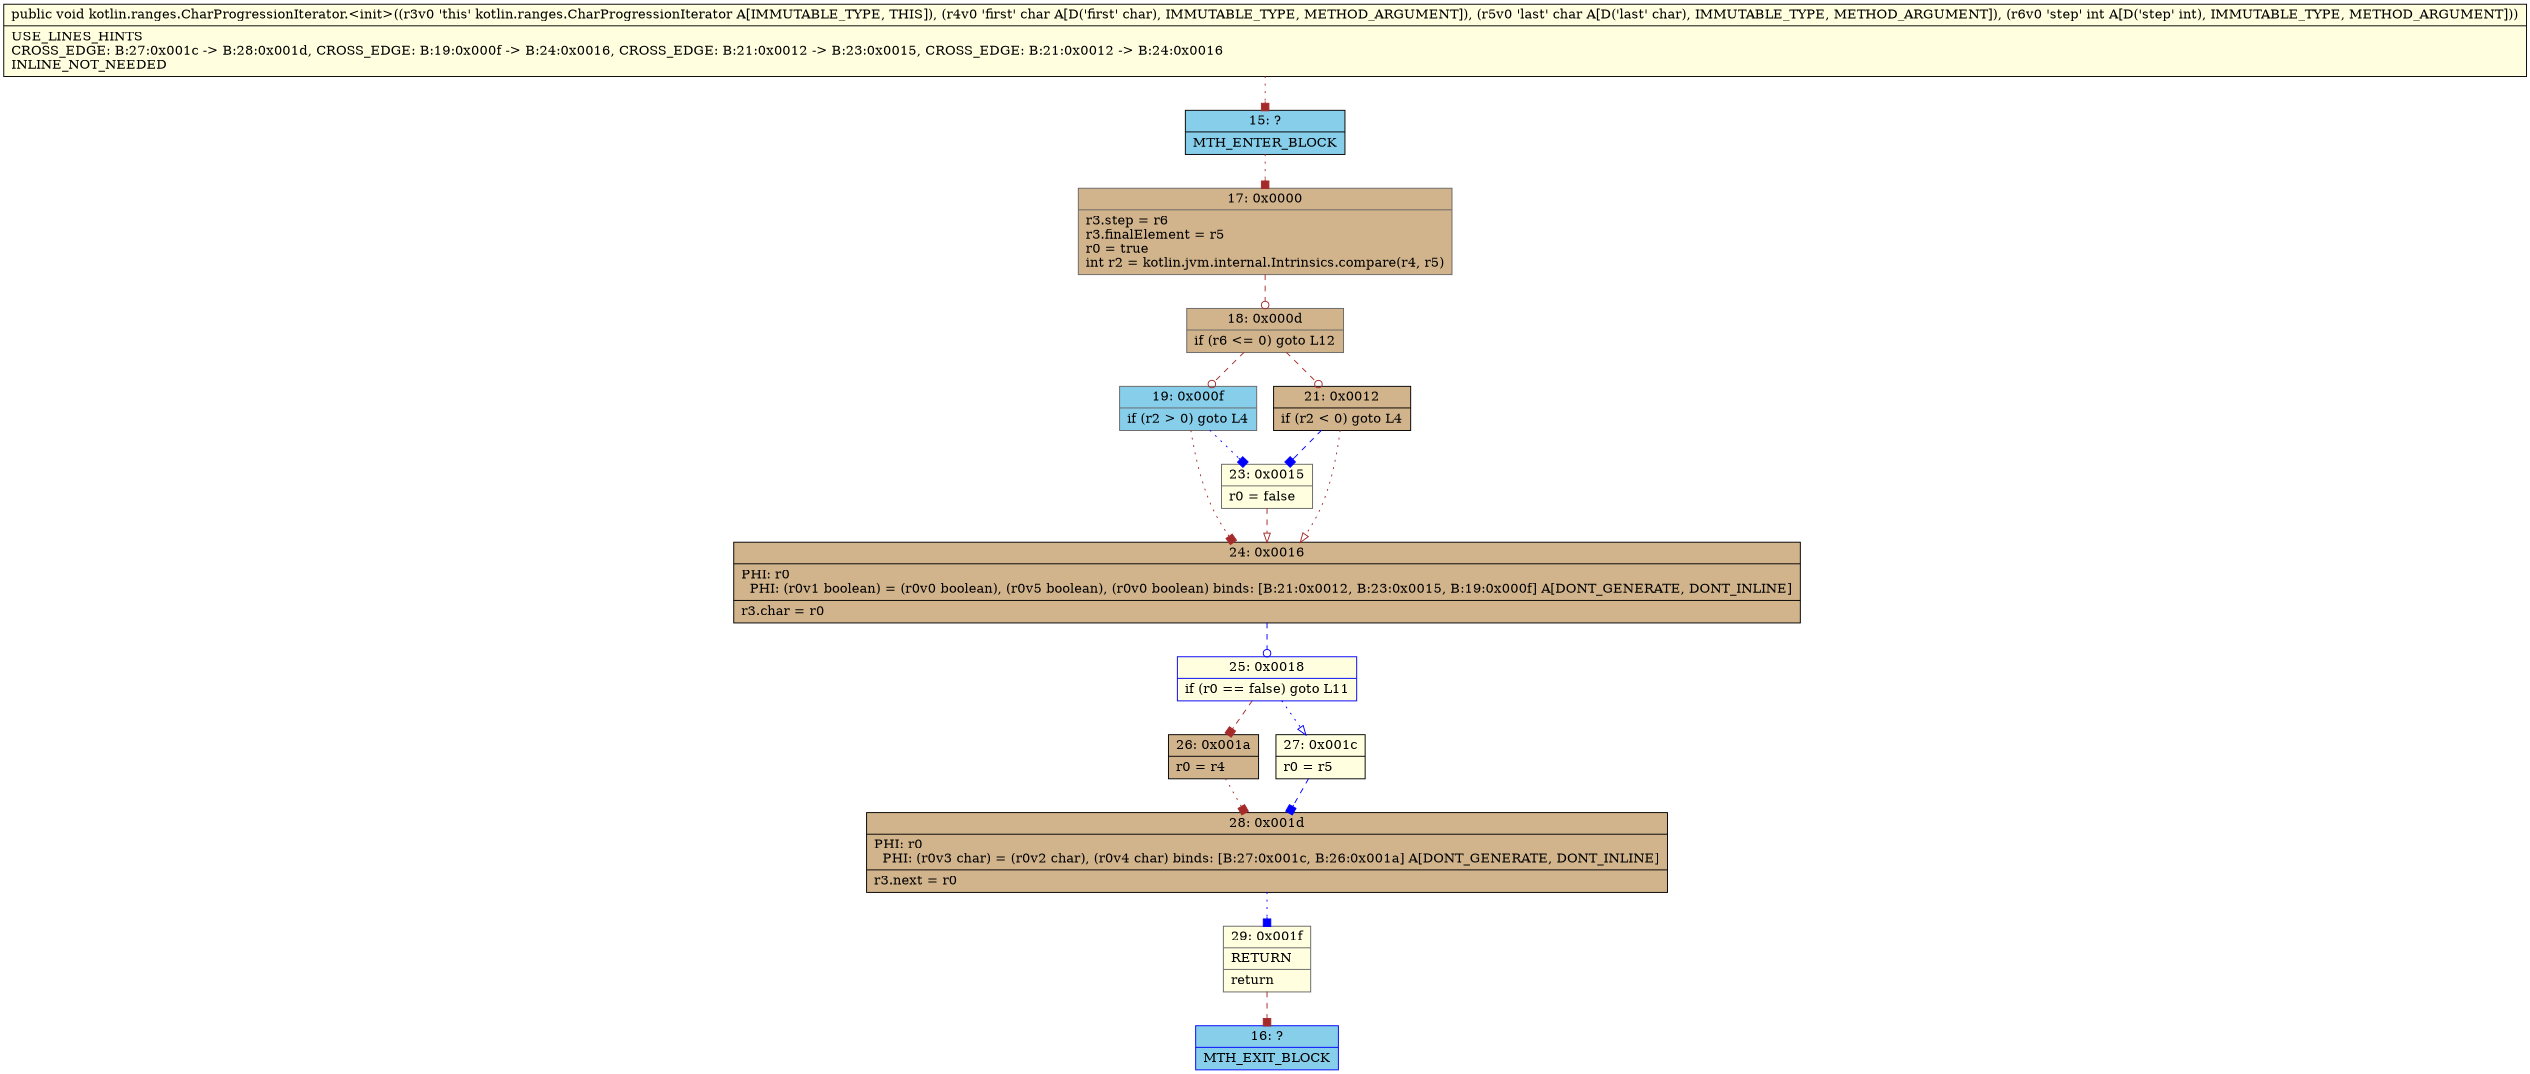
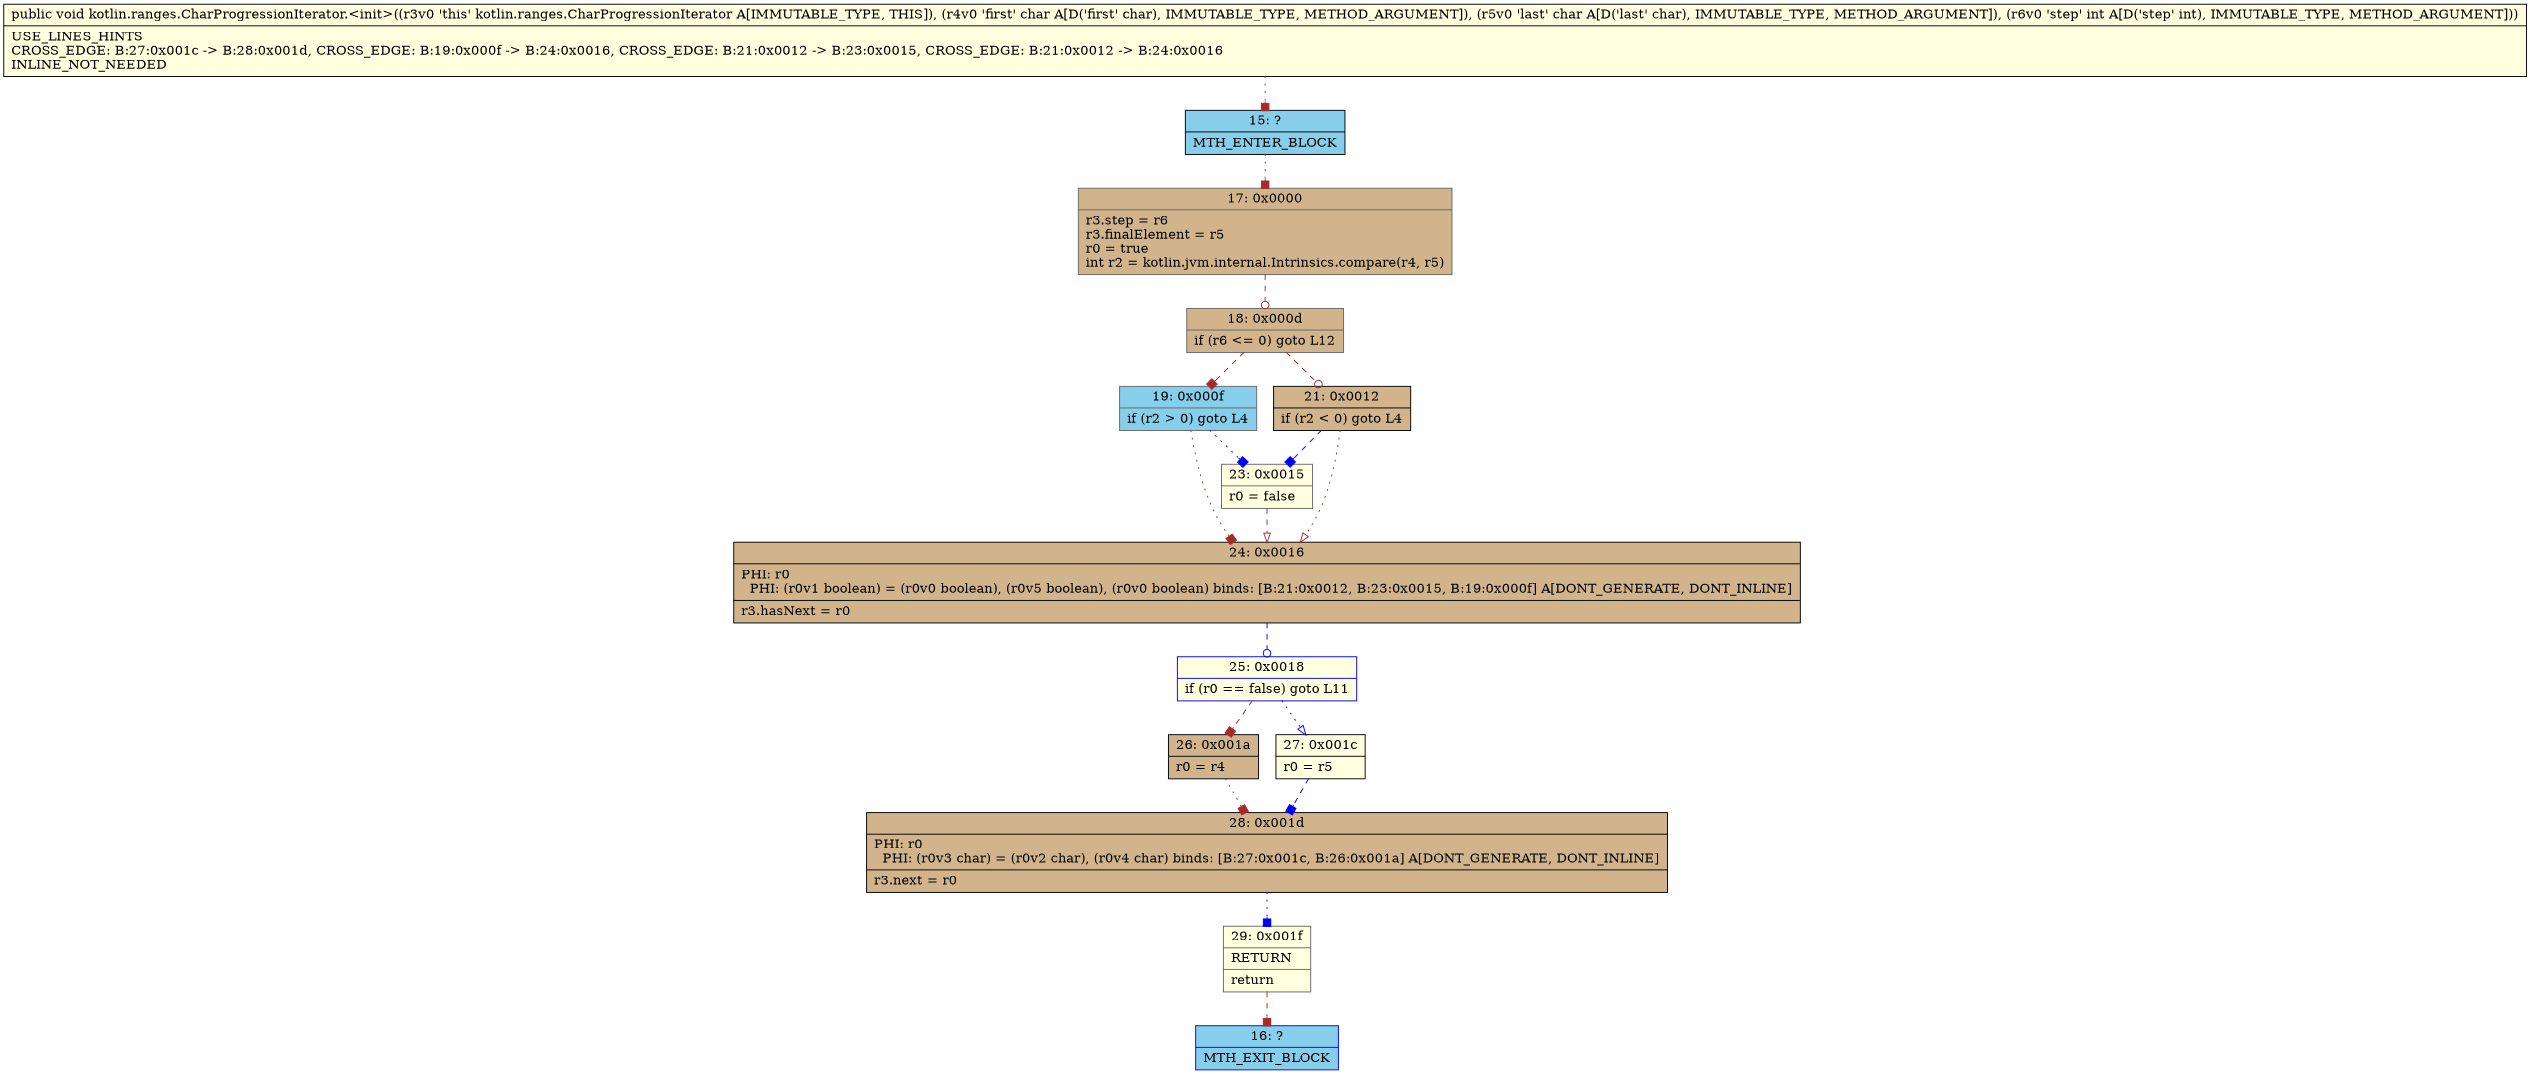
edge "18: 0x000d" -> "19: 0x000f": arrowhead odot -> box
node "24: 0x0016": text "r3.char = r0" -> "r3.hasNext = r0"
